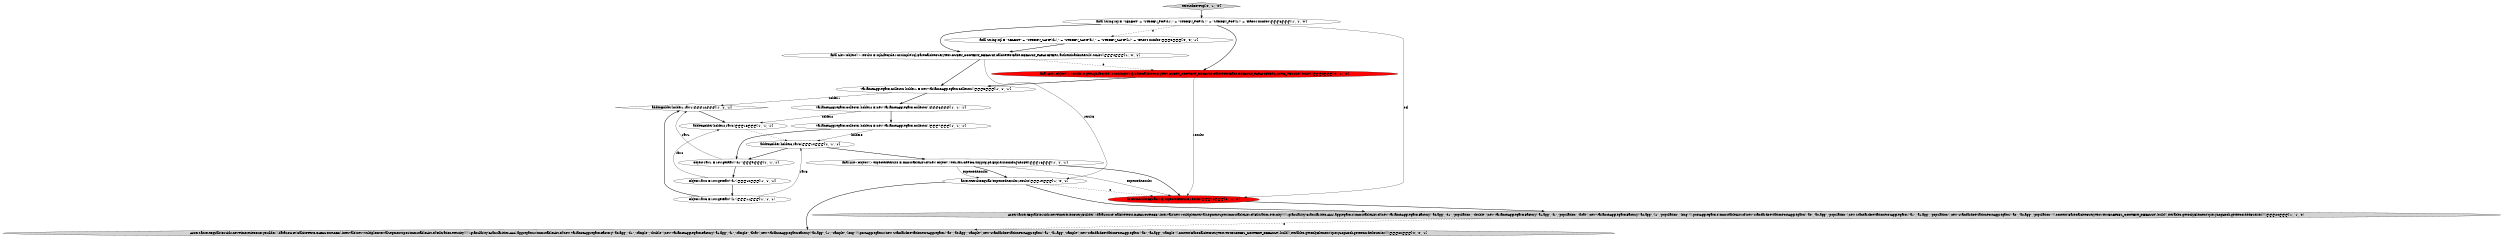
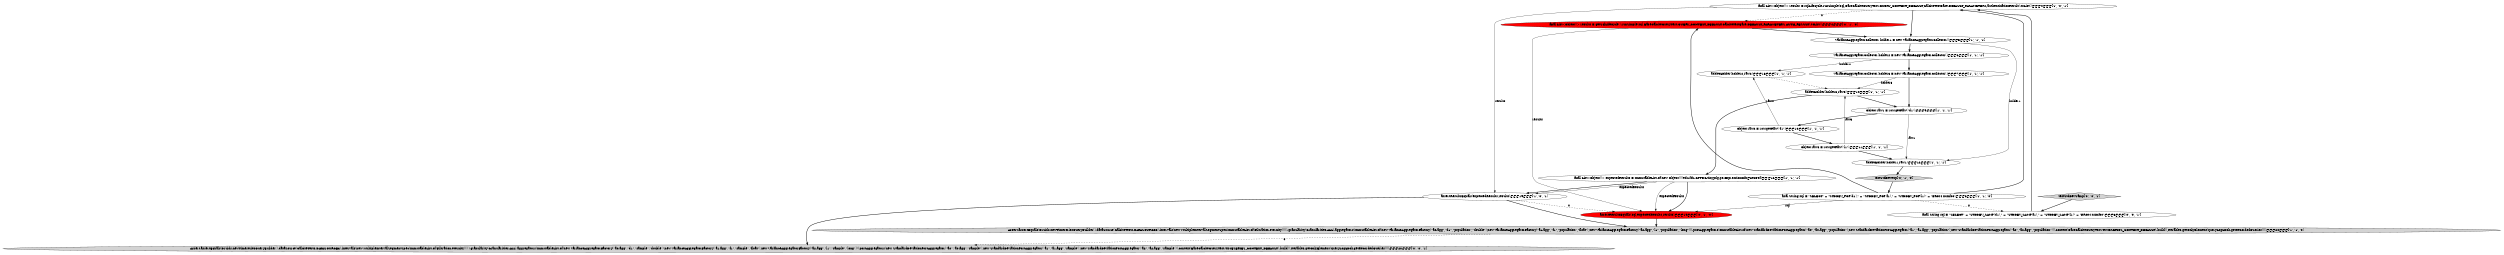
node "addToHolder(holder1,raw1)@@@12@@@['1', '1', '1']": shape diamond -> ellipse
edge "addToHolder(holder1,raw1)@@@12@@@['1', '1', '1']" -> "addToHolder(holder2,raw2)@@@13@@@['1', '1', '1']": now "addToHolder(holder1,raw1)@@@12@@@['1', '1', '1']" -> "testStdDevPop['0', '1', '0']"
node "testStdDevSamp['0', '0', '1']": added
